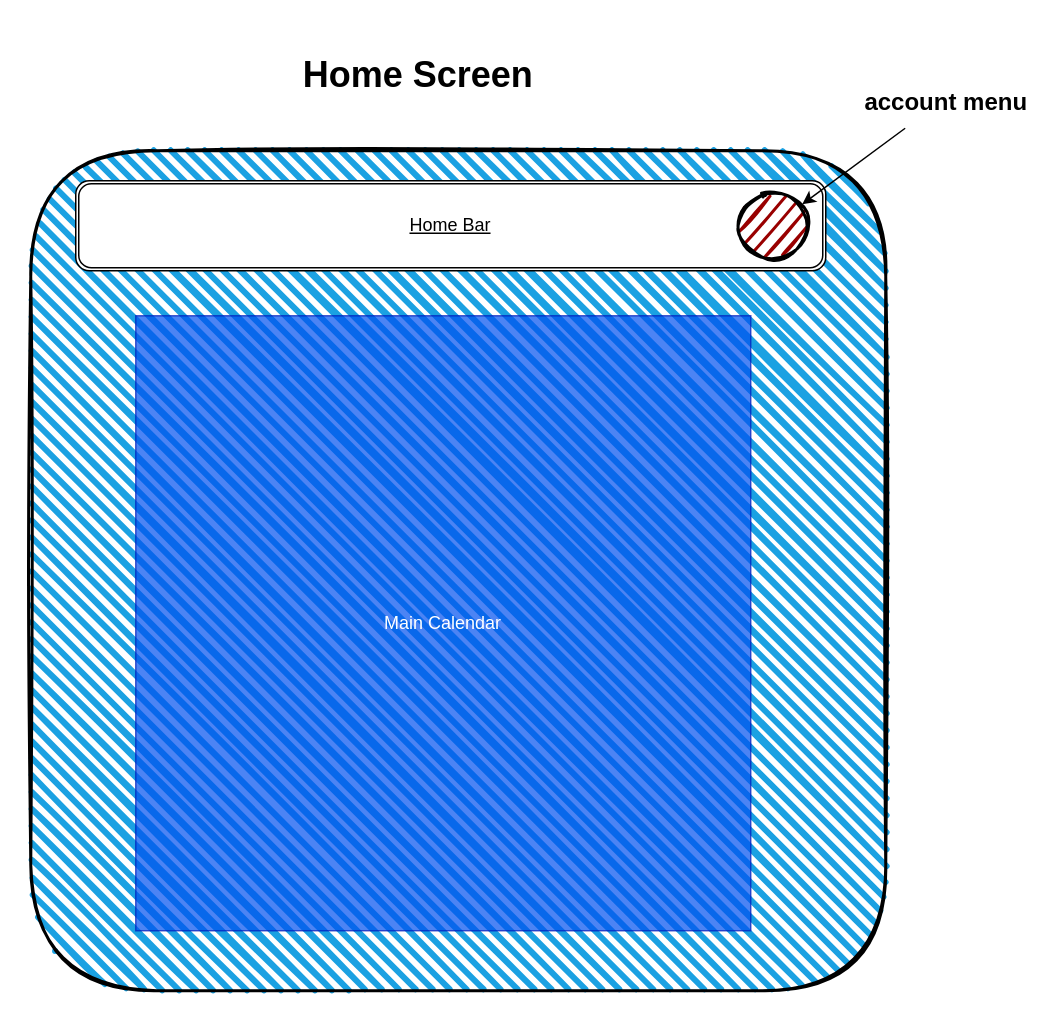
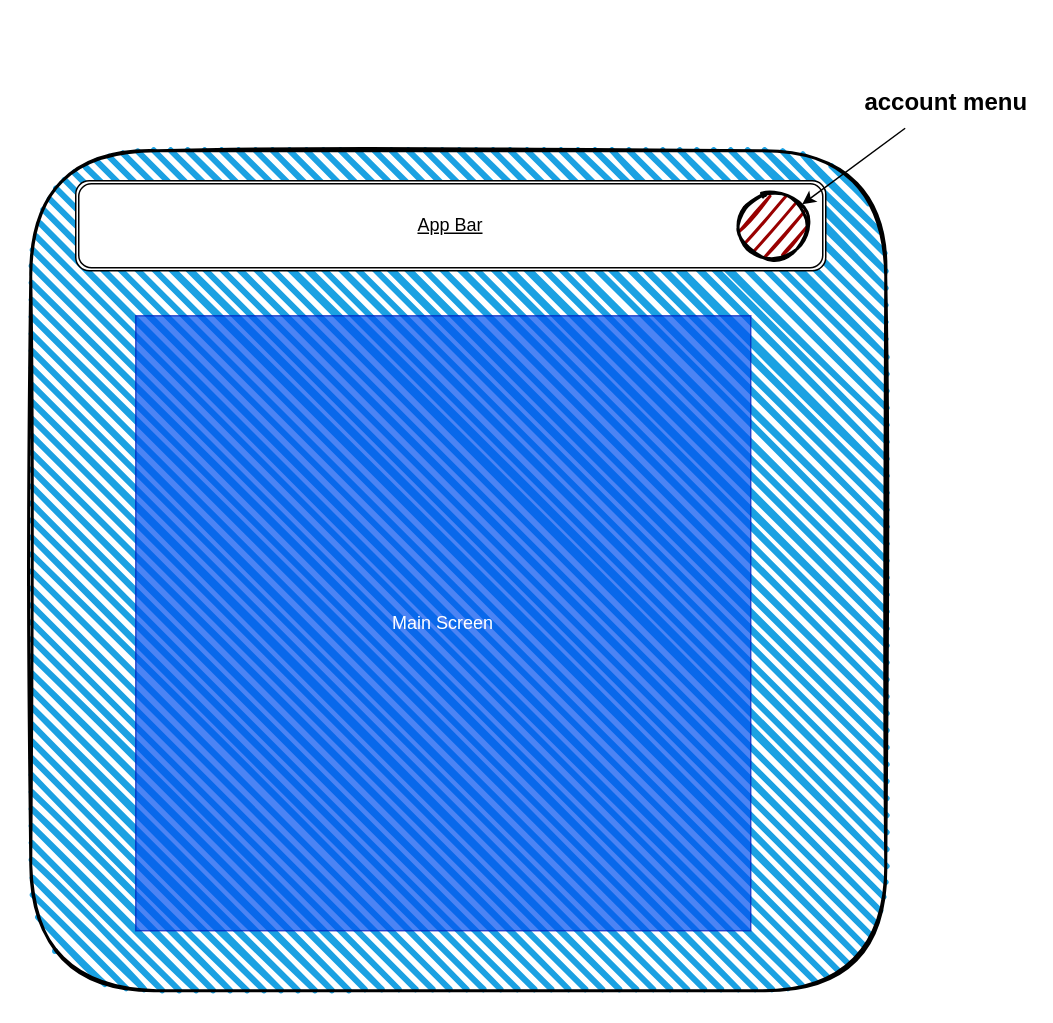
node "Home Screen": removed
node "Home Bar": label "Home Bar" -> "App Bar"
node "Main Calendar": label "Main Calendar" -> "Main Screen"
